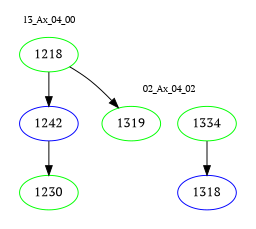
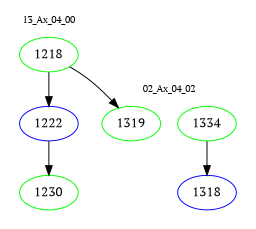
node "1242": label "1242" -> "1222"
